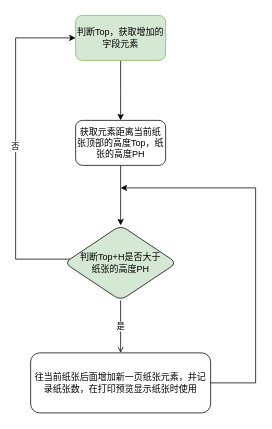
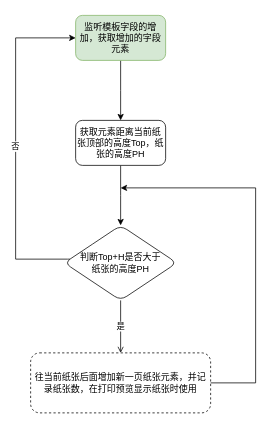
node "判断Top，获取增加的字段元素": label "判断Top，获取增加的字段元素" -> "监听模板字段的增加，获取增加的字段元素"
node "判断Top+H是否大于 纸张的高度PH": fillcolor #d5e8d4 -> #ffffff
node "往当前纸张后面增加新一页纸张元素，并记录纸张数，在打印预览显示纸张时使用": style solid -> dashed
